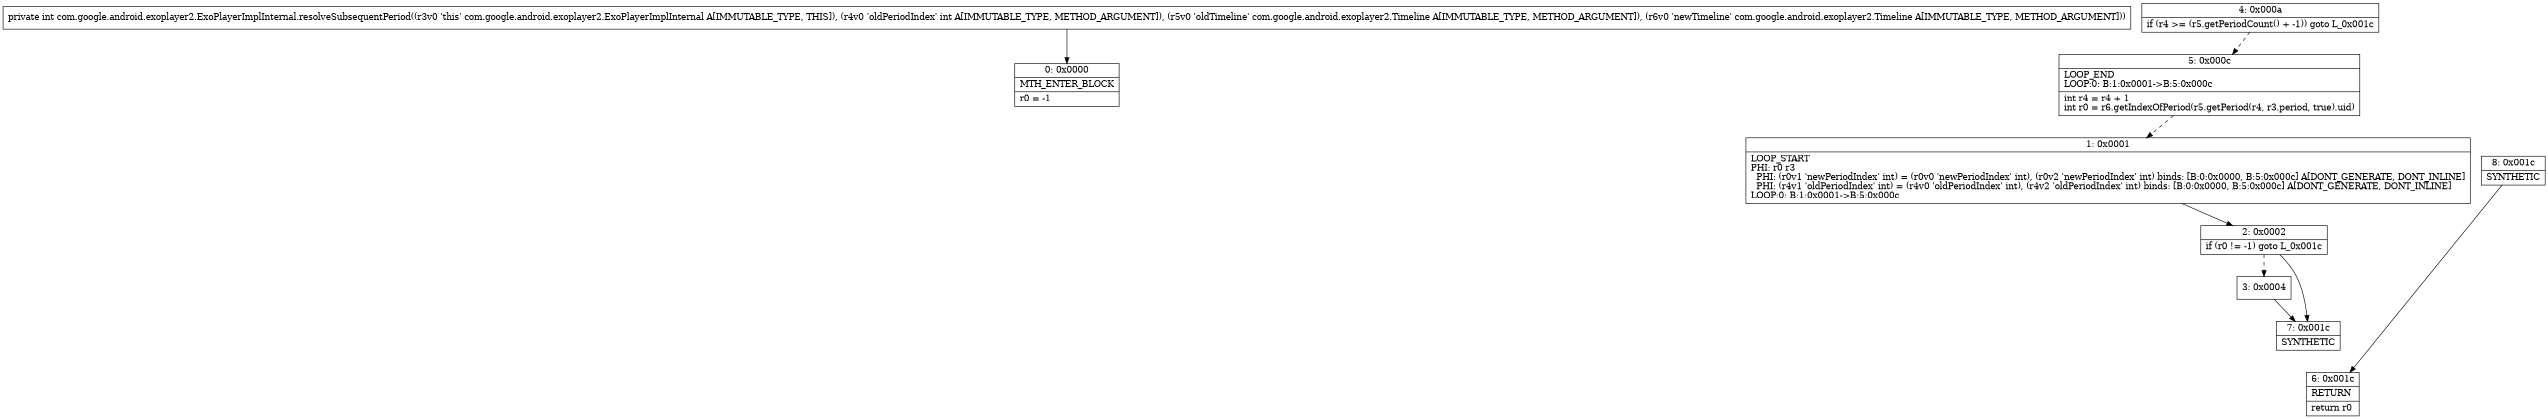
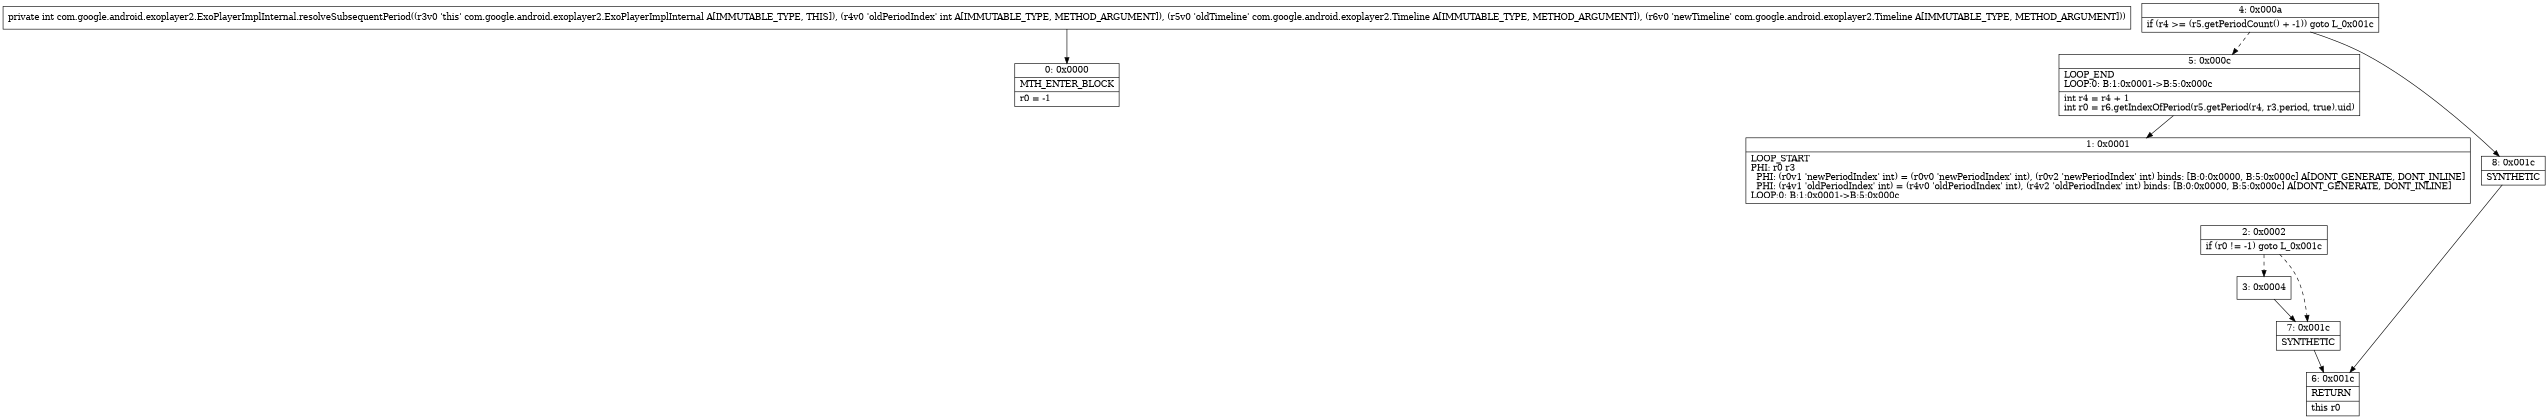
edge "4: 0x000a" -> "8: 0x001c": added
edge "5: 0x000c" -> "1: 0x0001": style dashed -> solid
edge "1: 0x0001" -> "2: 0x0002": removed
edge "2: 0x0002" -> "7: 0x001c": style solid -> dashed
edge "7: 0x001c" -> "6: 0x001c": added
node "6: 0x001c": text "return r0" -> "this r0"
